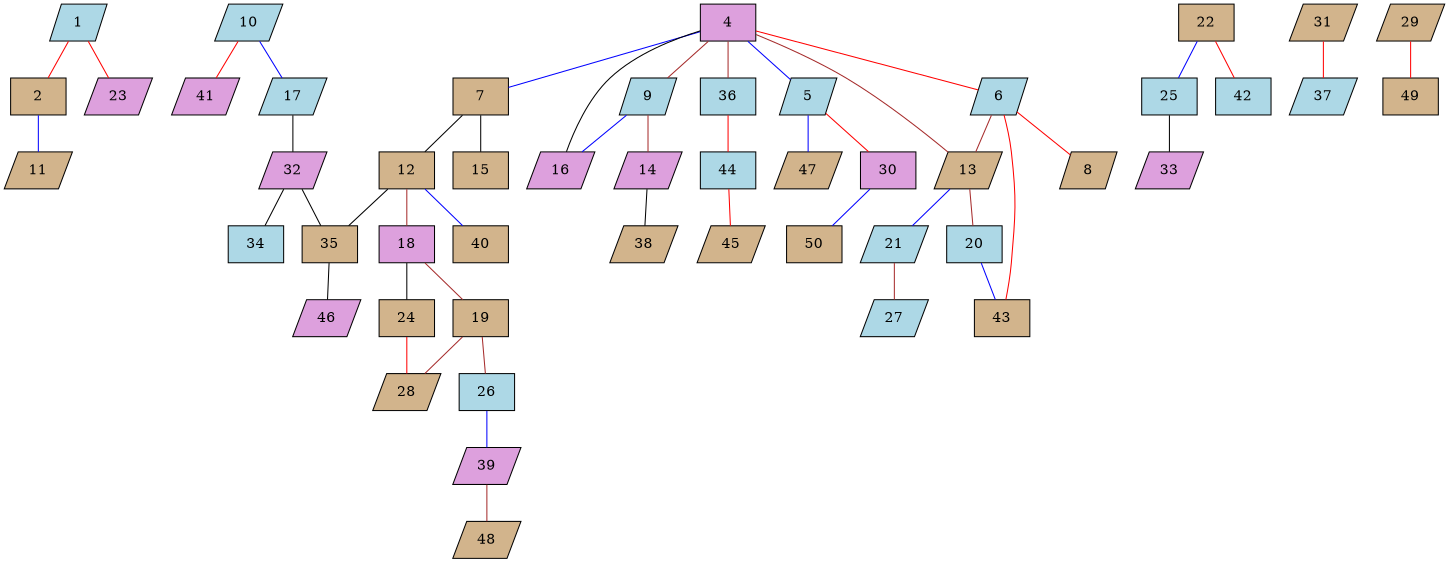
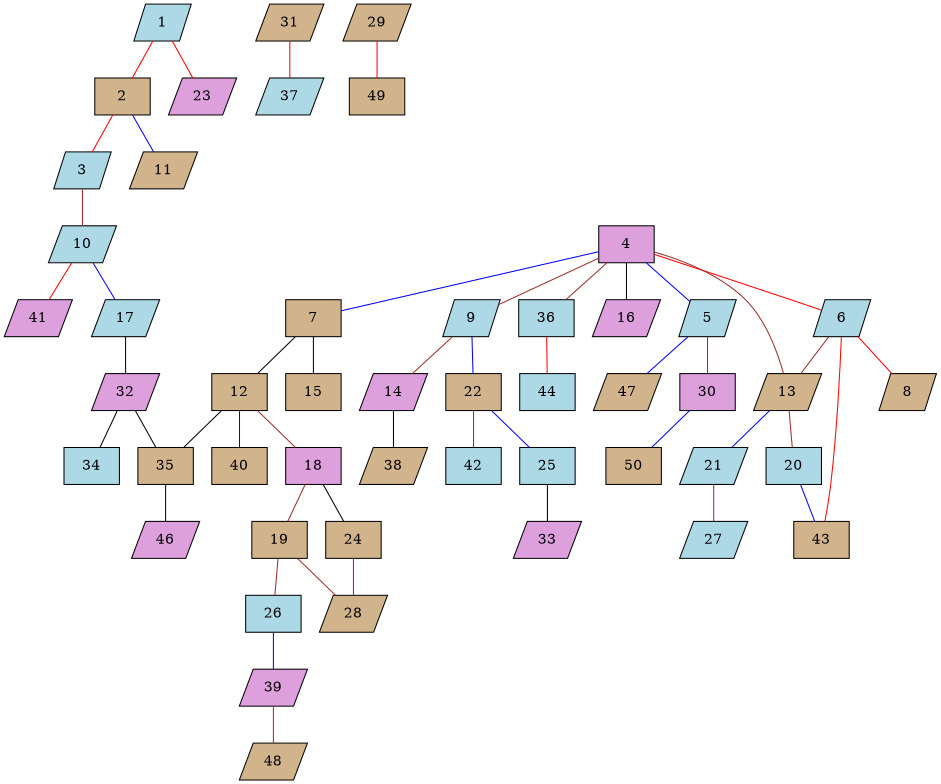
edge "9" -- "16": now "9" -- "22"
node "3": added
node "45": removed
